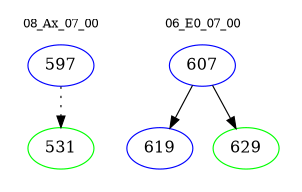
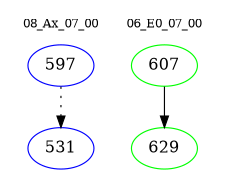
node "607": color blue -> green
node "531": color green -> blue
node "619": removed
